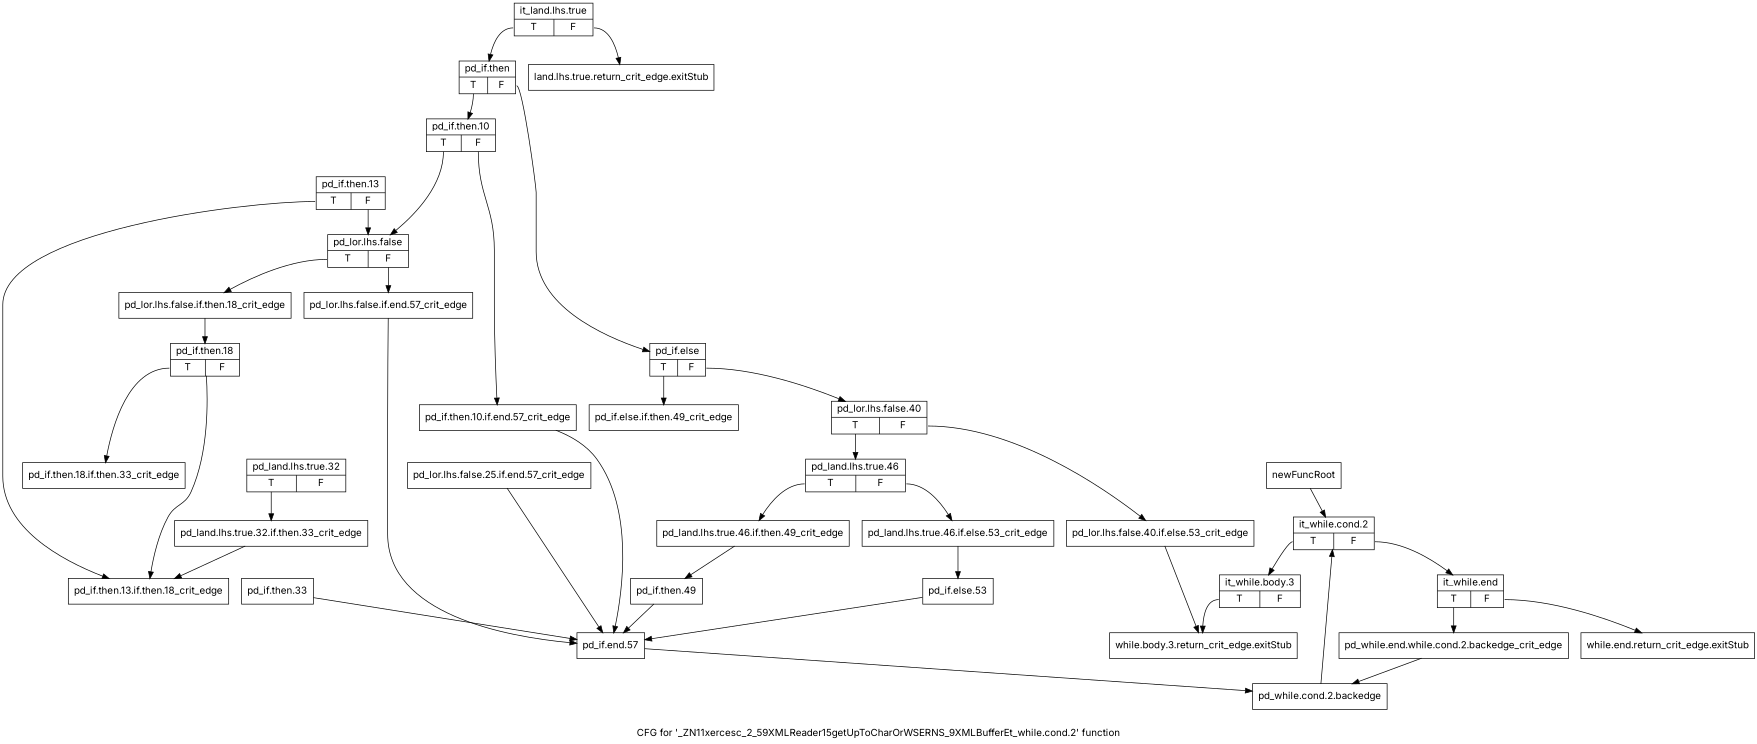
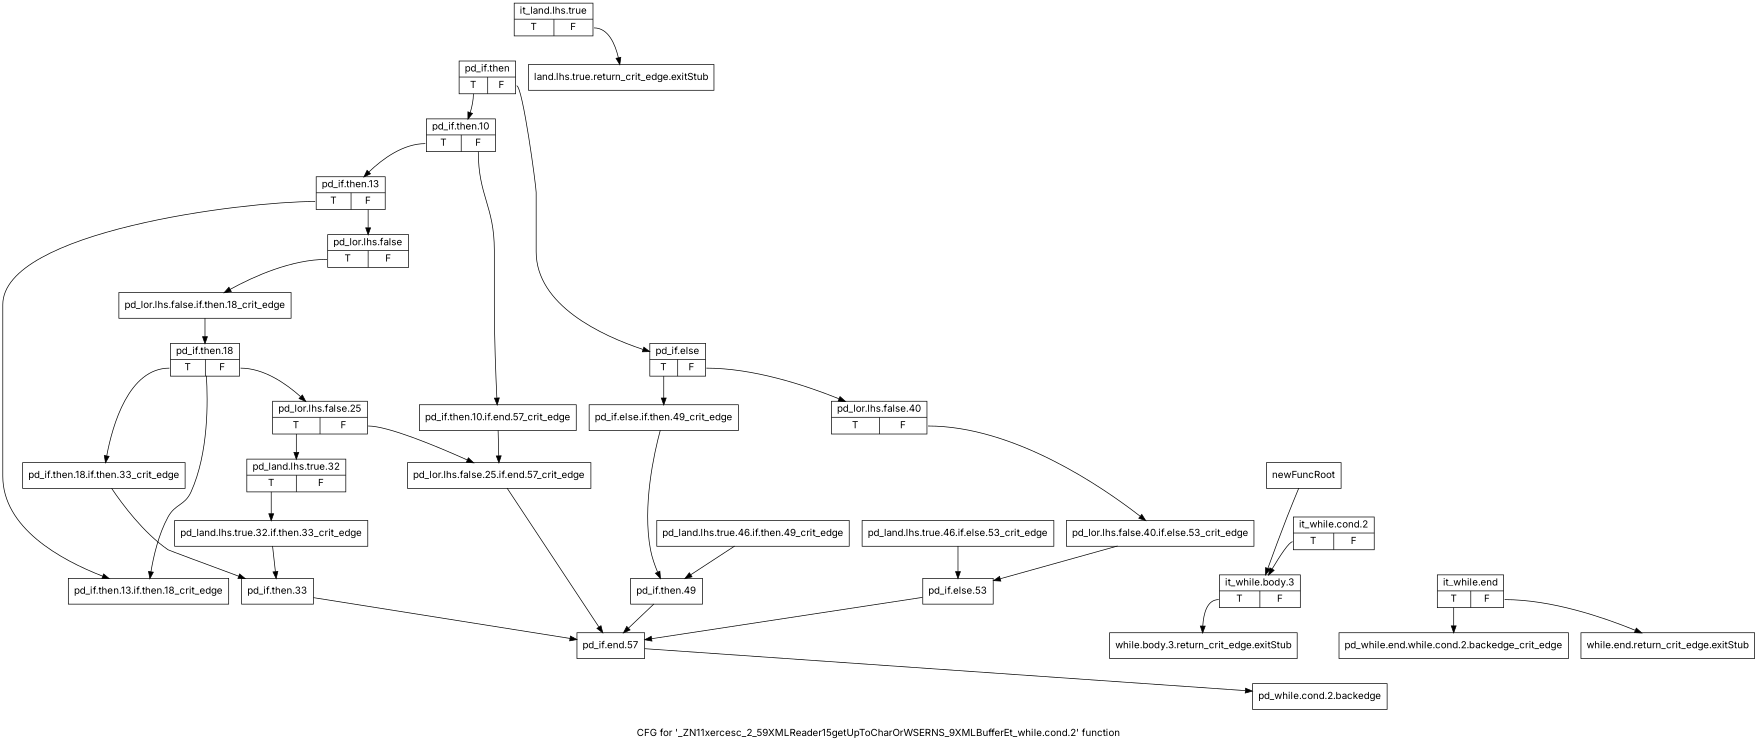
edge "it_land.lhs.true" -> "pd_if.then": removed
edge "pd_if.then.10" -> "pd_lor.lhs.false": now "pd_if.then.10" -> "pd_if.then.13"
node "pd_lor.lhs.false.if.end.57_crit_edge": removed
node "pd_lor.lhs.false.25": added
node "pd_land.lhs.true.46": removed
edge "newFuncRoot" -> "it_while.cond.2": now "newFuncRoot" -> "it_while.body.3"
edge "pd_if.else.if.then.49_crit_edge" -> "pd_if.then.49": added
edge "pd_if.then.10.if.end.57_crit_edge" -> "pd_if.end.57": now "pd_if.then.10.if.end.57_crit_edge" -> "pd_lor.lhs.false.25.if.end.57_crit_edge"
edge "pd_if.then.18.if.then.33_crit_edge" -> "pd_if.then.33": added
edge "it_while.cond.2" -> "it_while.end": removed
edge "pd_land.lhs.true.32.if.then.33_crit_edge" -> "pd_if.then.13.if.then.18_crit_edge": now "pd_land.lhs.true.32.if.then.33_crit_edge" -> "pd_if.then.33"
edge "pd_lor.lhs.false.40.if.else.53_crit_edge" -> "while.body.3.return_crit_edge.exitStub": now "pd_lor.lhs.false.40.if.else.53_crit_edge" -> "pd_if.else.53"
edge "pd_while.cond.2.backedge" -> "it_while.cond.2": removed
edge "pd_while.end.while.cond.2.backedge_crit_edge" -> "pd_while.cond.2.backedge": removed
